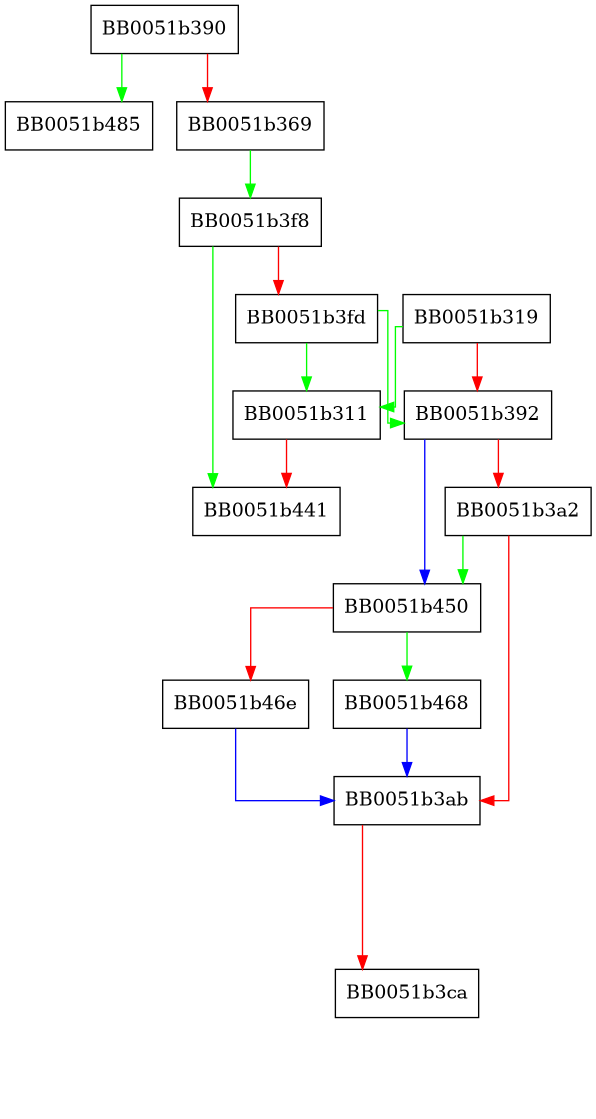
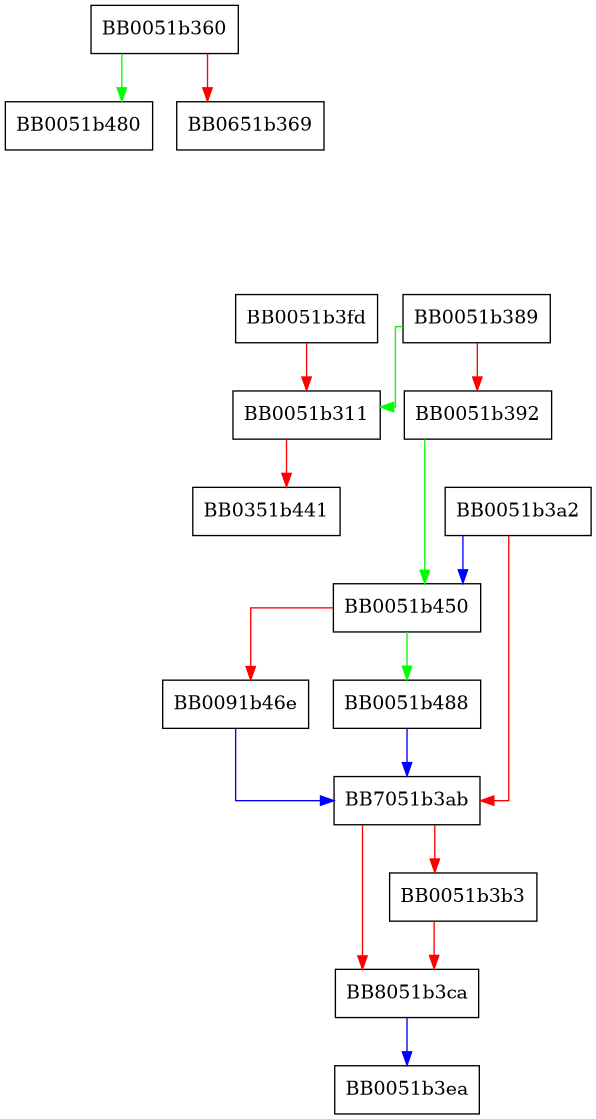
node "BB0051b390": label "BB0051b390" -> "BB0051b360"
node "BB0051b485": label "BB0051b485" -> "BB0051b480"
node "BB0051b369": label "BB0051b369" -> "BB0651b369"
node "BB0051b3f8": removed
node "BB0051b319": label "BB0051b319" -> "BB0051b389"
edge "BB0051b3fd" -> "BB0051b311": color green -> red
edge "BB0051b3fd" -> "BB0051b392": removed
edge "BB0051b392" -> "BB0051b3a2": removed
edge "BB0051b392" -> "BB0051b450": color blue -> green
node "BB0051b441": label "BB0051b441" -> "BB0351b441"
edge "BB0051b3a2" -> "BB0051b450": color green -> blue
node "BB0051b46e": label "BB0051b46e" -> "BB0091b46e"
node "BB0051b468": label "BB0051b468" -> "BB0051b488"
node "BB0051b3ab": label "BB0051b3ab" -> "BB7051b3ab"
node "BB0051b3b3": added
node "BB0051b3ca": label "BB0051b3ca" -> "BB8051b3ca"
node "BB0051b3ea": added
